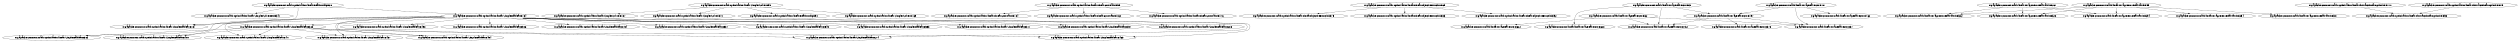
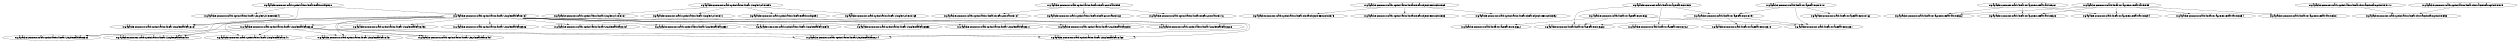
edge "org.apache.commons.math.linear.ArrayRealVector#62" -> "org.apache.commons.math.linear.ArrayRealVector#732": now "org.apache.commons.math.linear.ArrayRealVector#62" -> "org.apache.commons.linear.linear.ArrayRealVector#628"
edge "org.apache.commons.math.linear.ArrayRealVector#197" -> "org.apache.commons.math.linear.ArrayRealVector#732": now "org.apache.commons.math.linear.ArrayRealVector#197" -> "org.apache.commons.linear.linear.ArrayRealVector#628"
